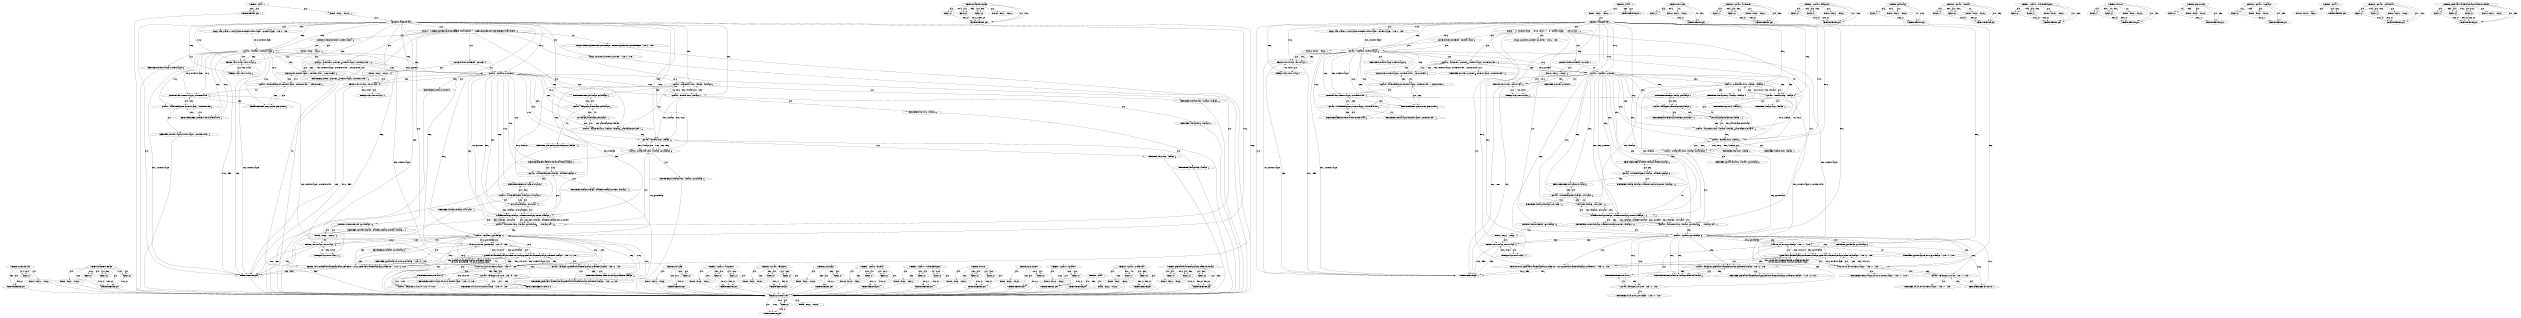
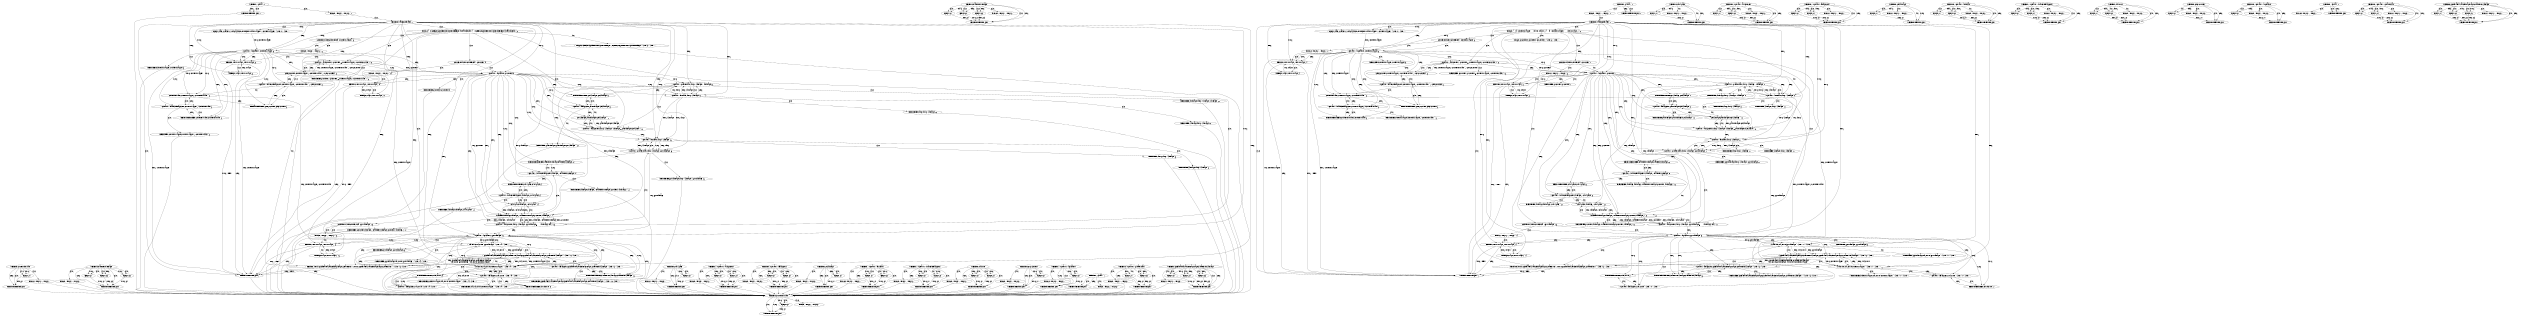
node "<(LOCAL,GrContext* grcontext: GrContext*)<SUB>8</SUB>>": removed
node "<(IDENTIFIER,std,std::move(context_wrapper))<SUB>17</SUB>>": removed
node "<(IDENTIFIER,std,std::move(gpu_skimage))<SUB>17</SUB>>": removed
